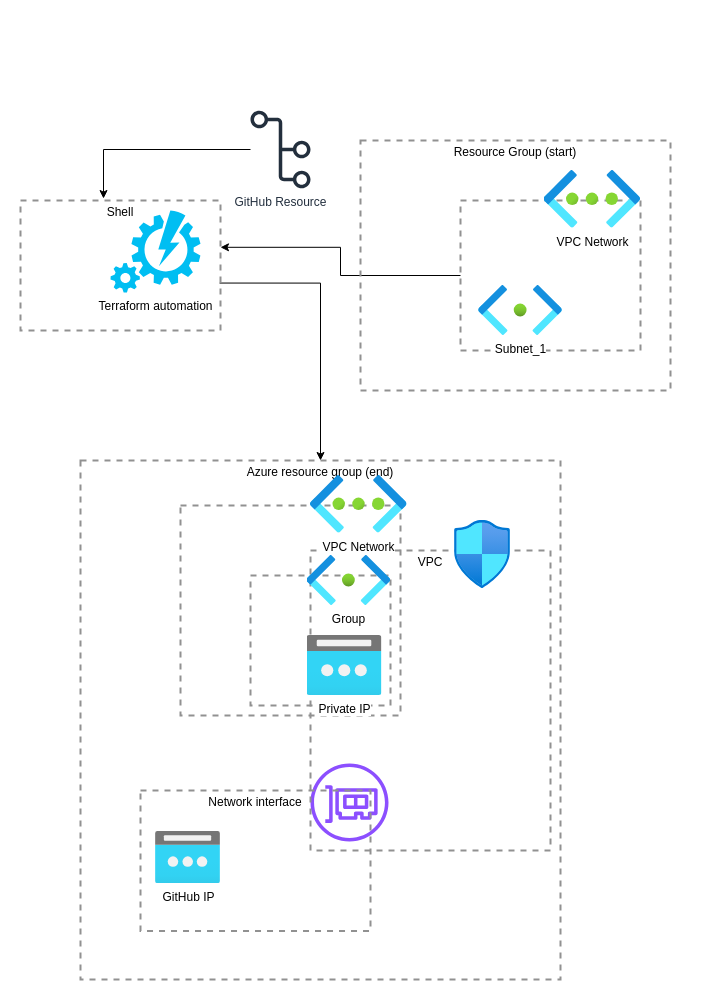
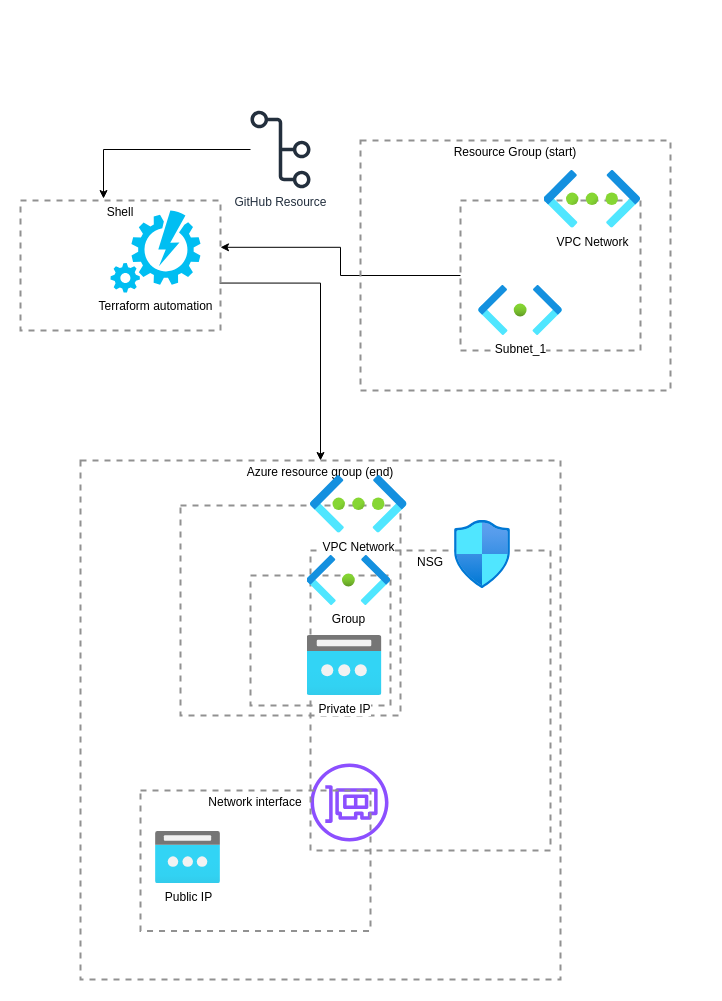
node "VPC": label "VPC" -> "NSG"
node "GitHub IP": label "GitHub IP" -> "Public IP"
